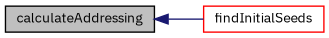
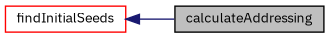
edge "findInitialSeeds" -> "calculateAddressing": reversed
